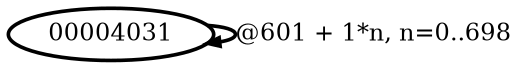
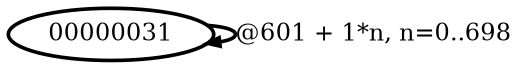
node "00004031": label "00004031" -> "00000031"
